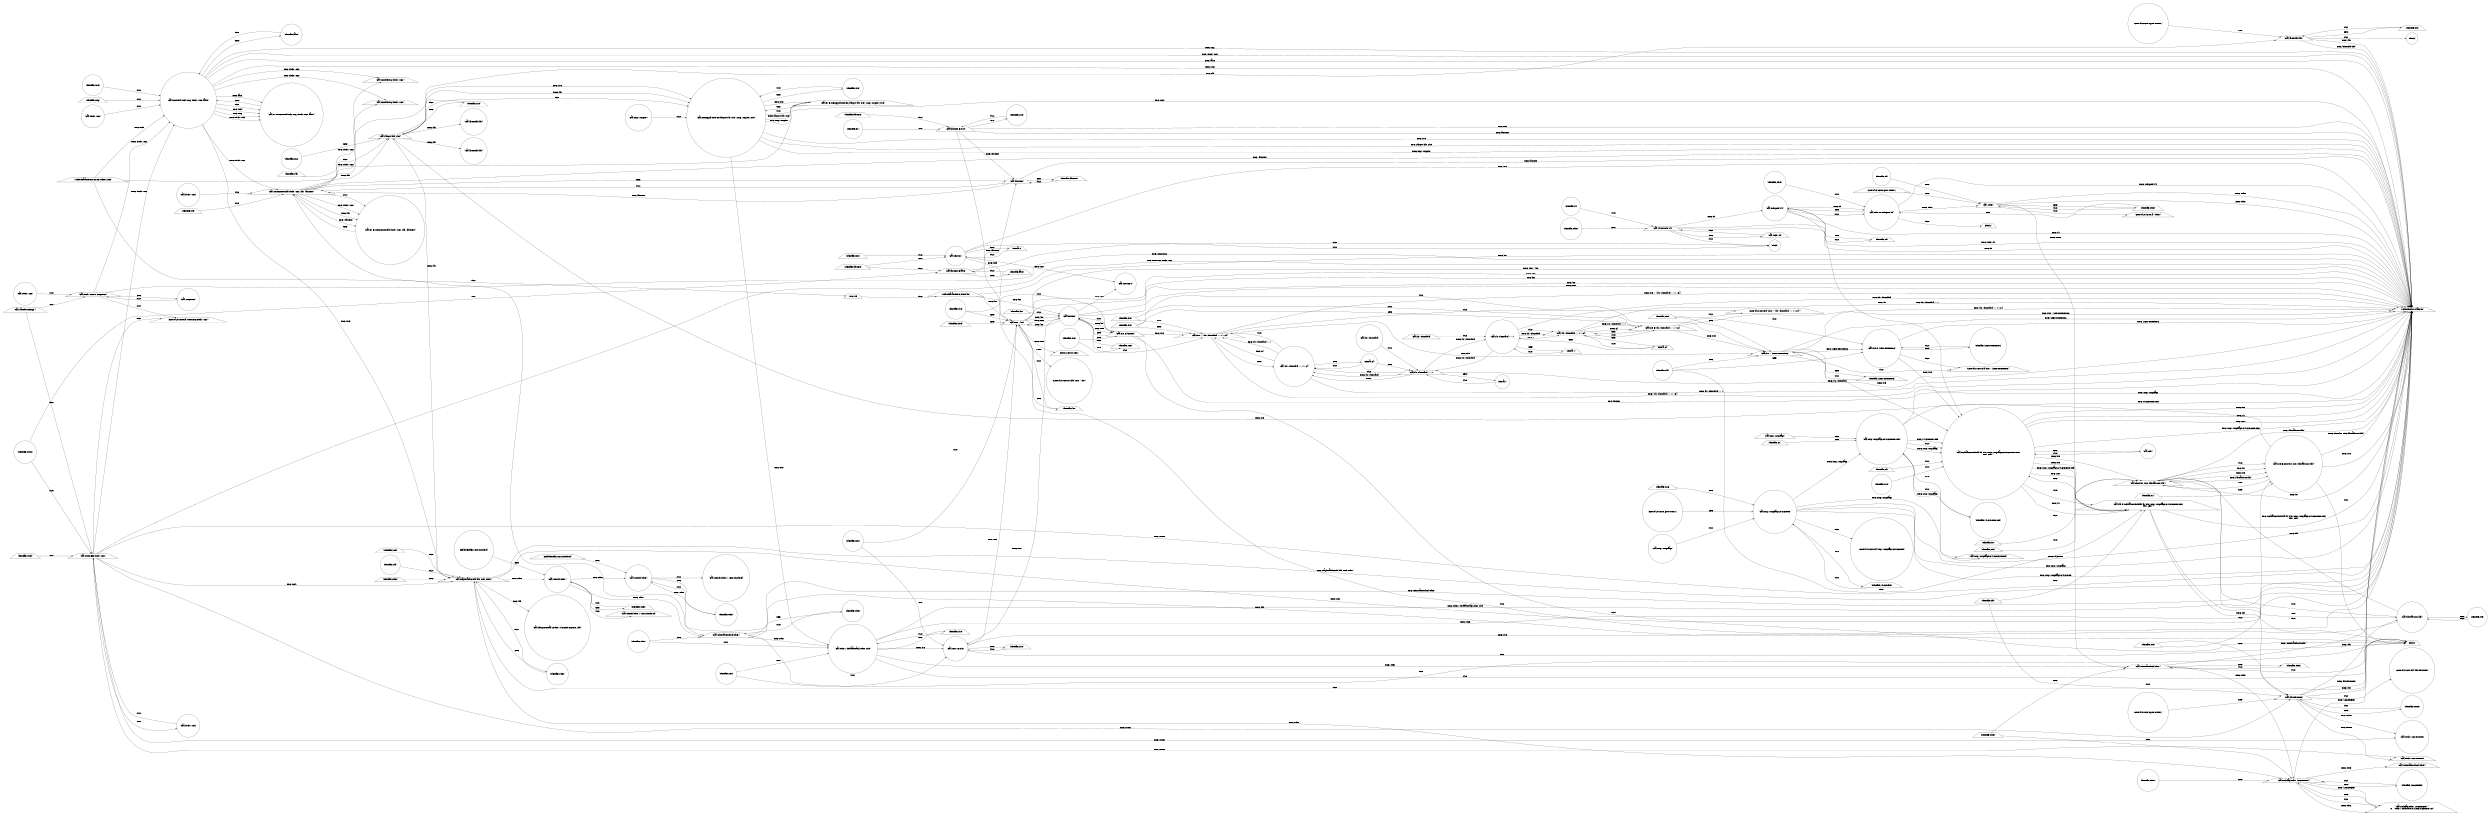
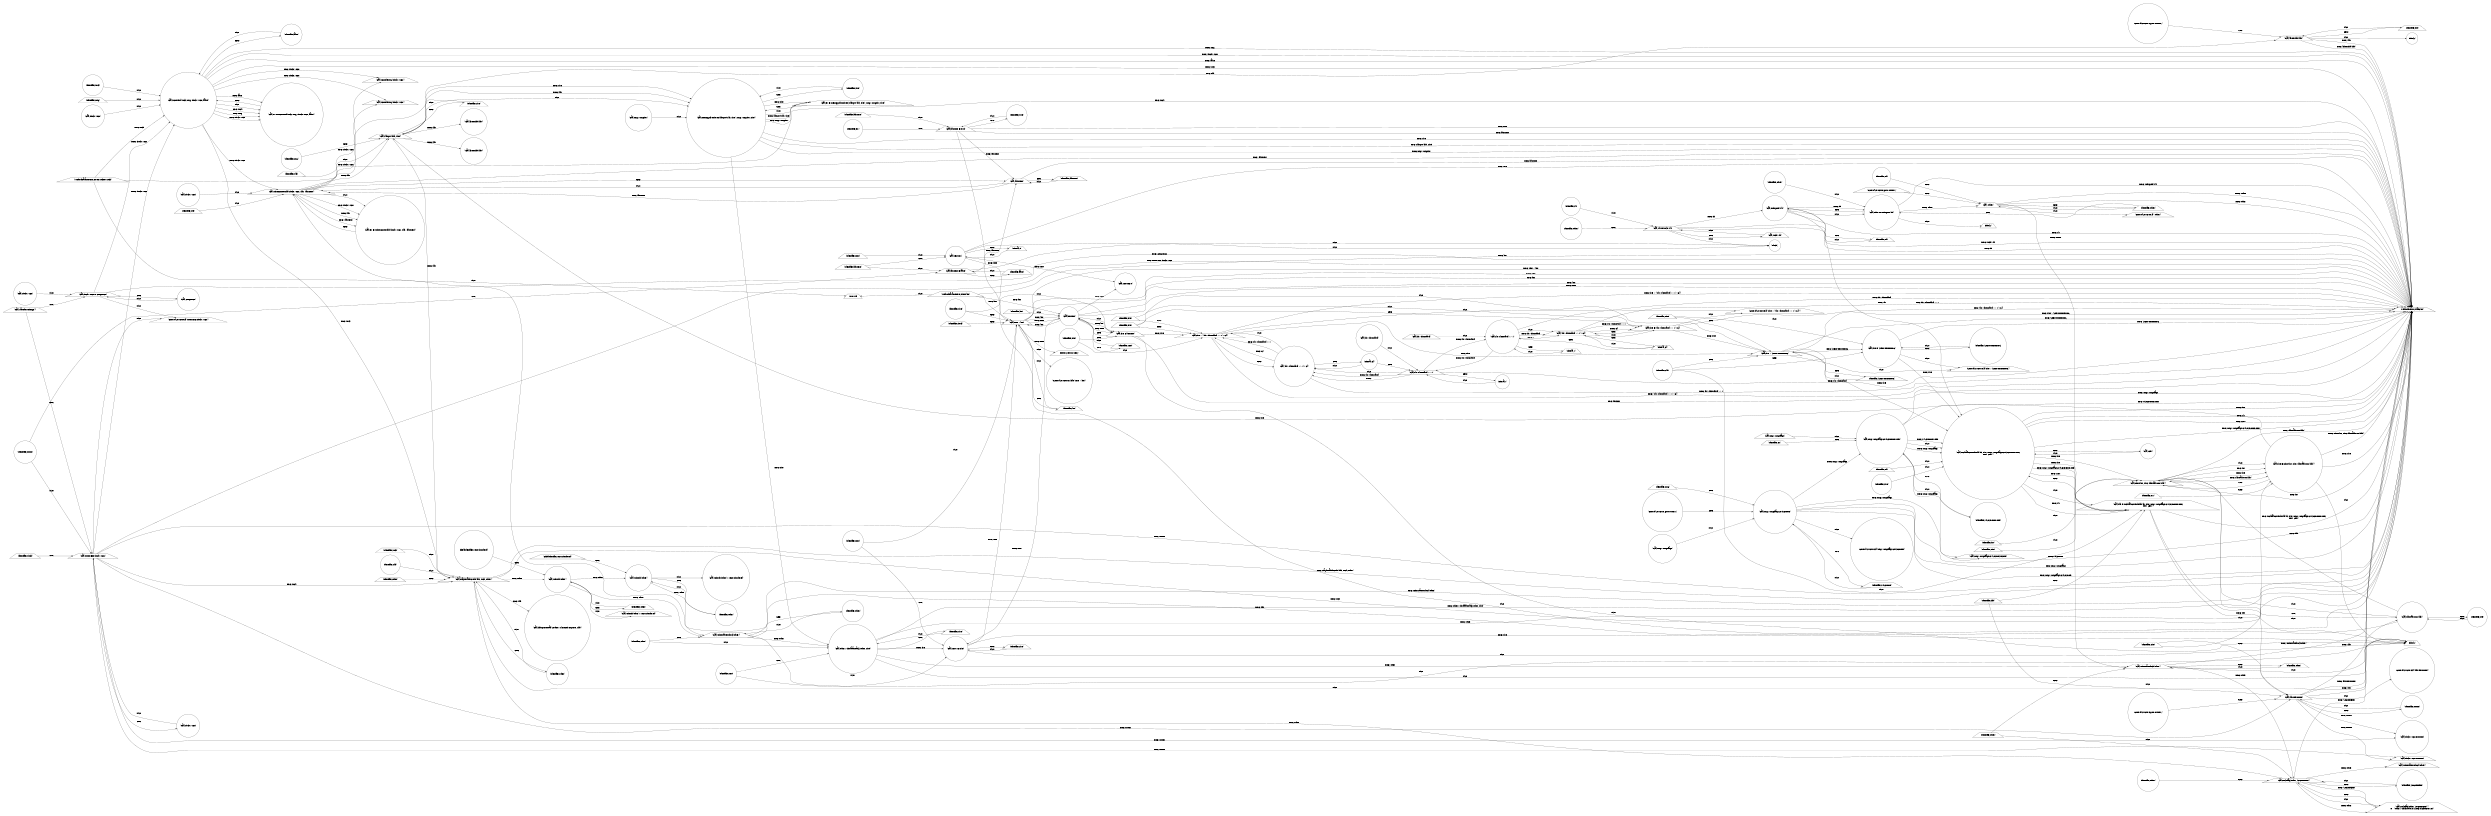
edge "1000105" -> "(MethodParameterIn,size_t len)": reversed
edge "(Call,sent < len)" -> "(ControlStructure,while (sent < len))": label "MAX: " -> "AST: "
node "(Identifier,MSG_DEAD)": label "(Identifier,MSG_DEAD)" -> "(Identifier,MSG_OOB)"
